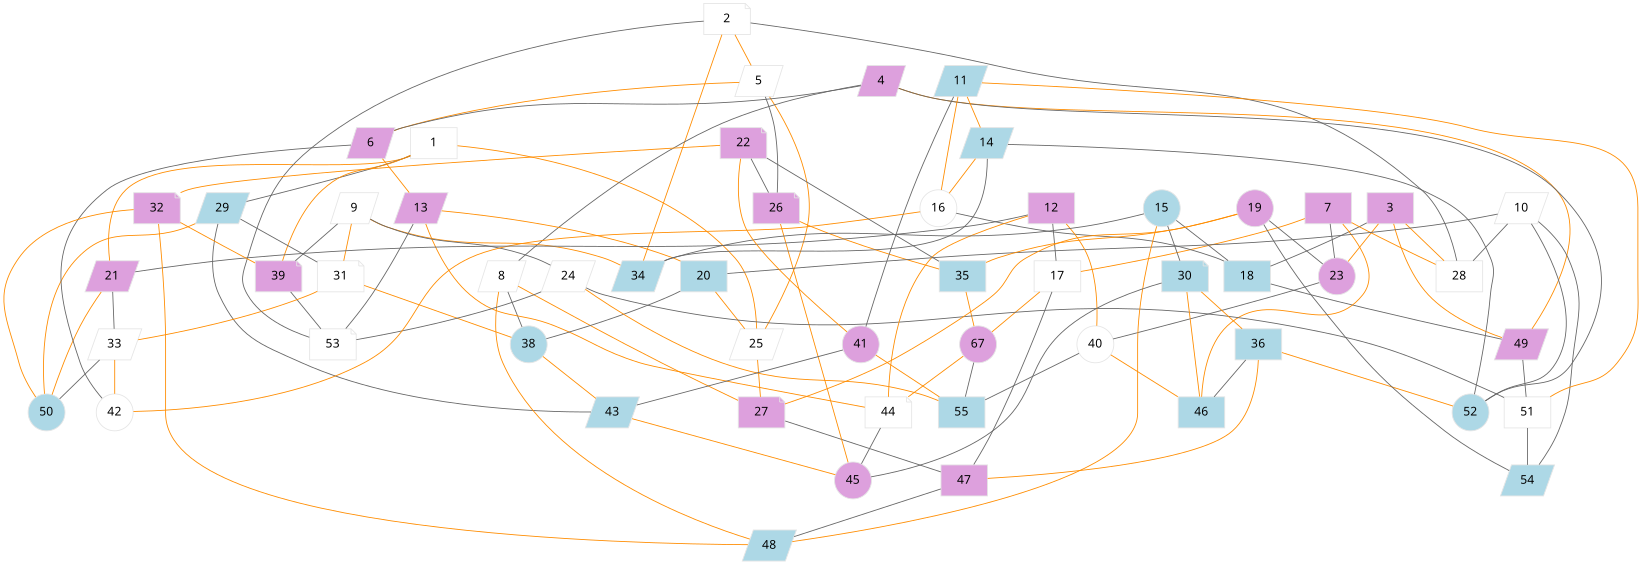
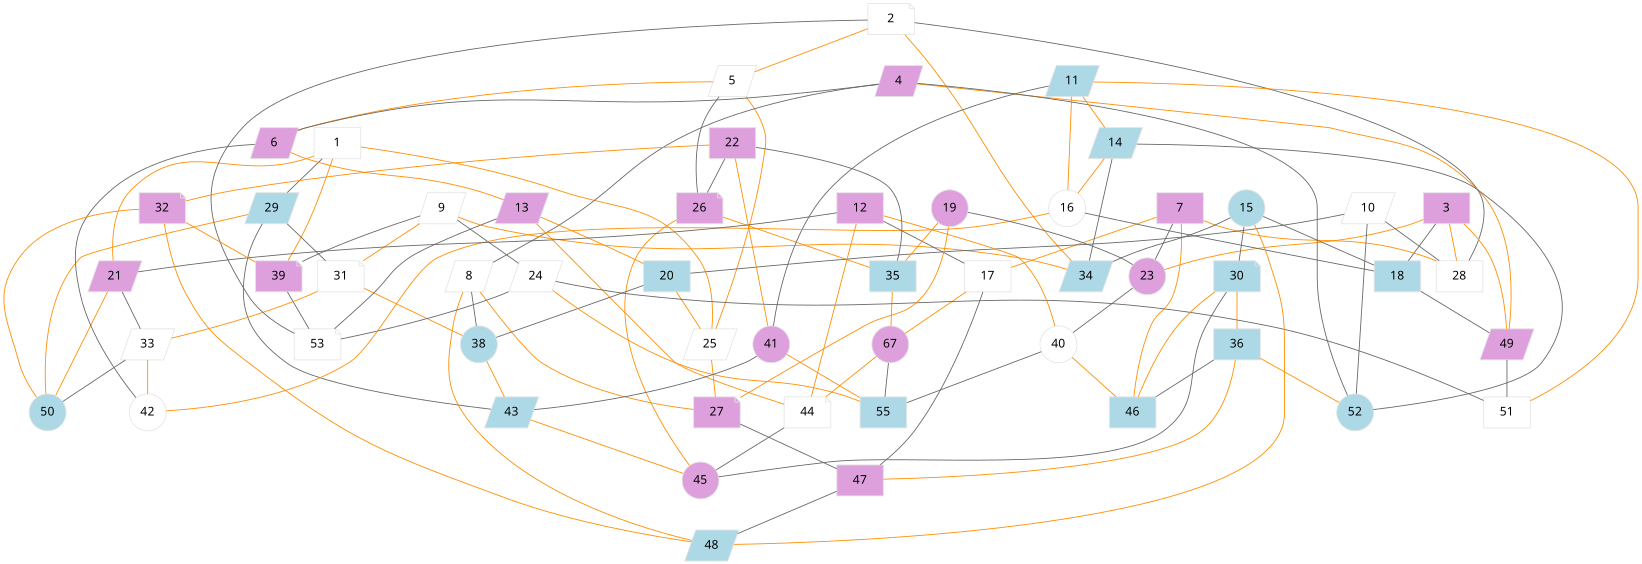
node "22": shape note -> box
node "54": removed
